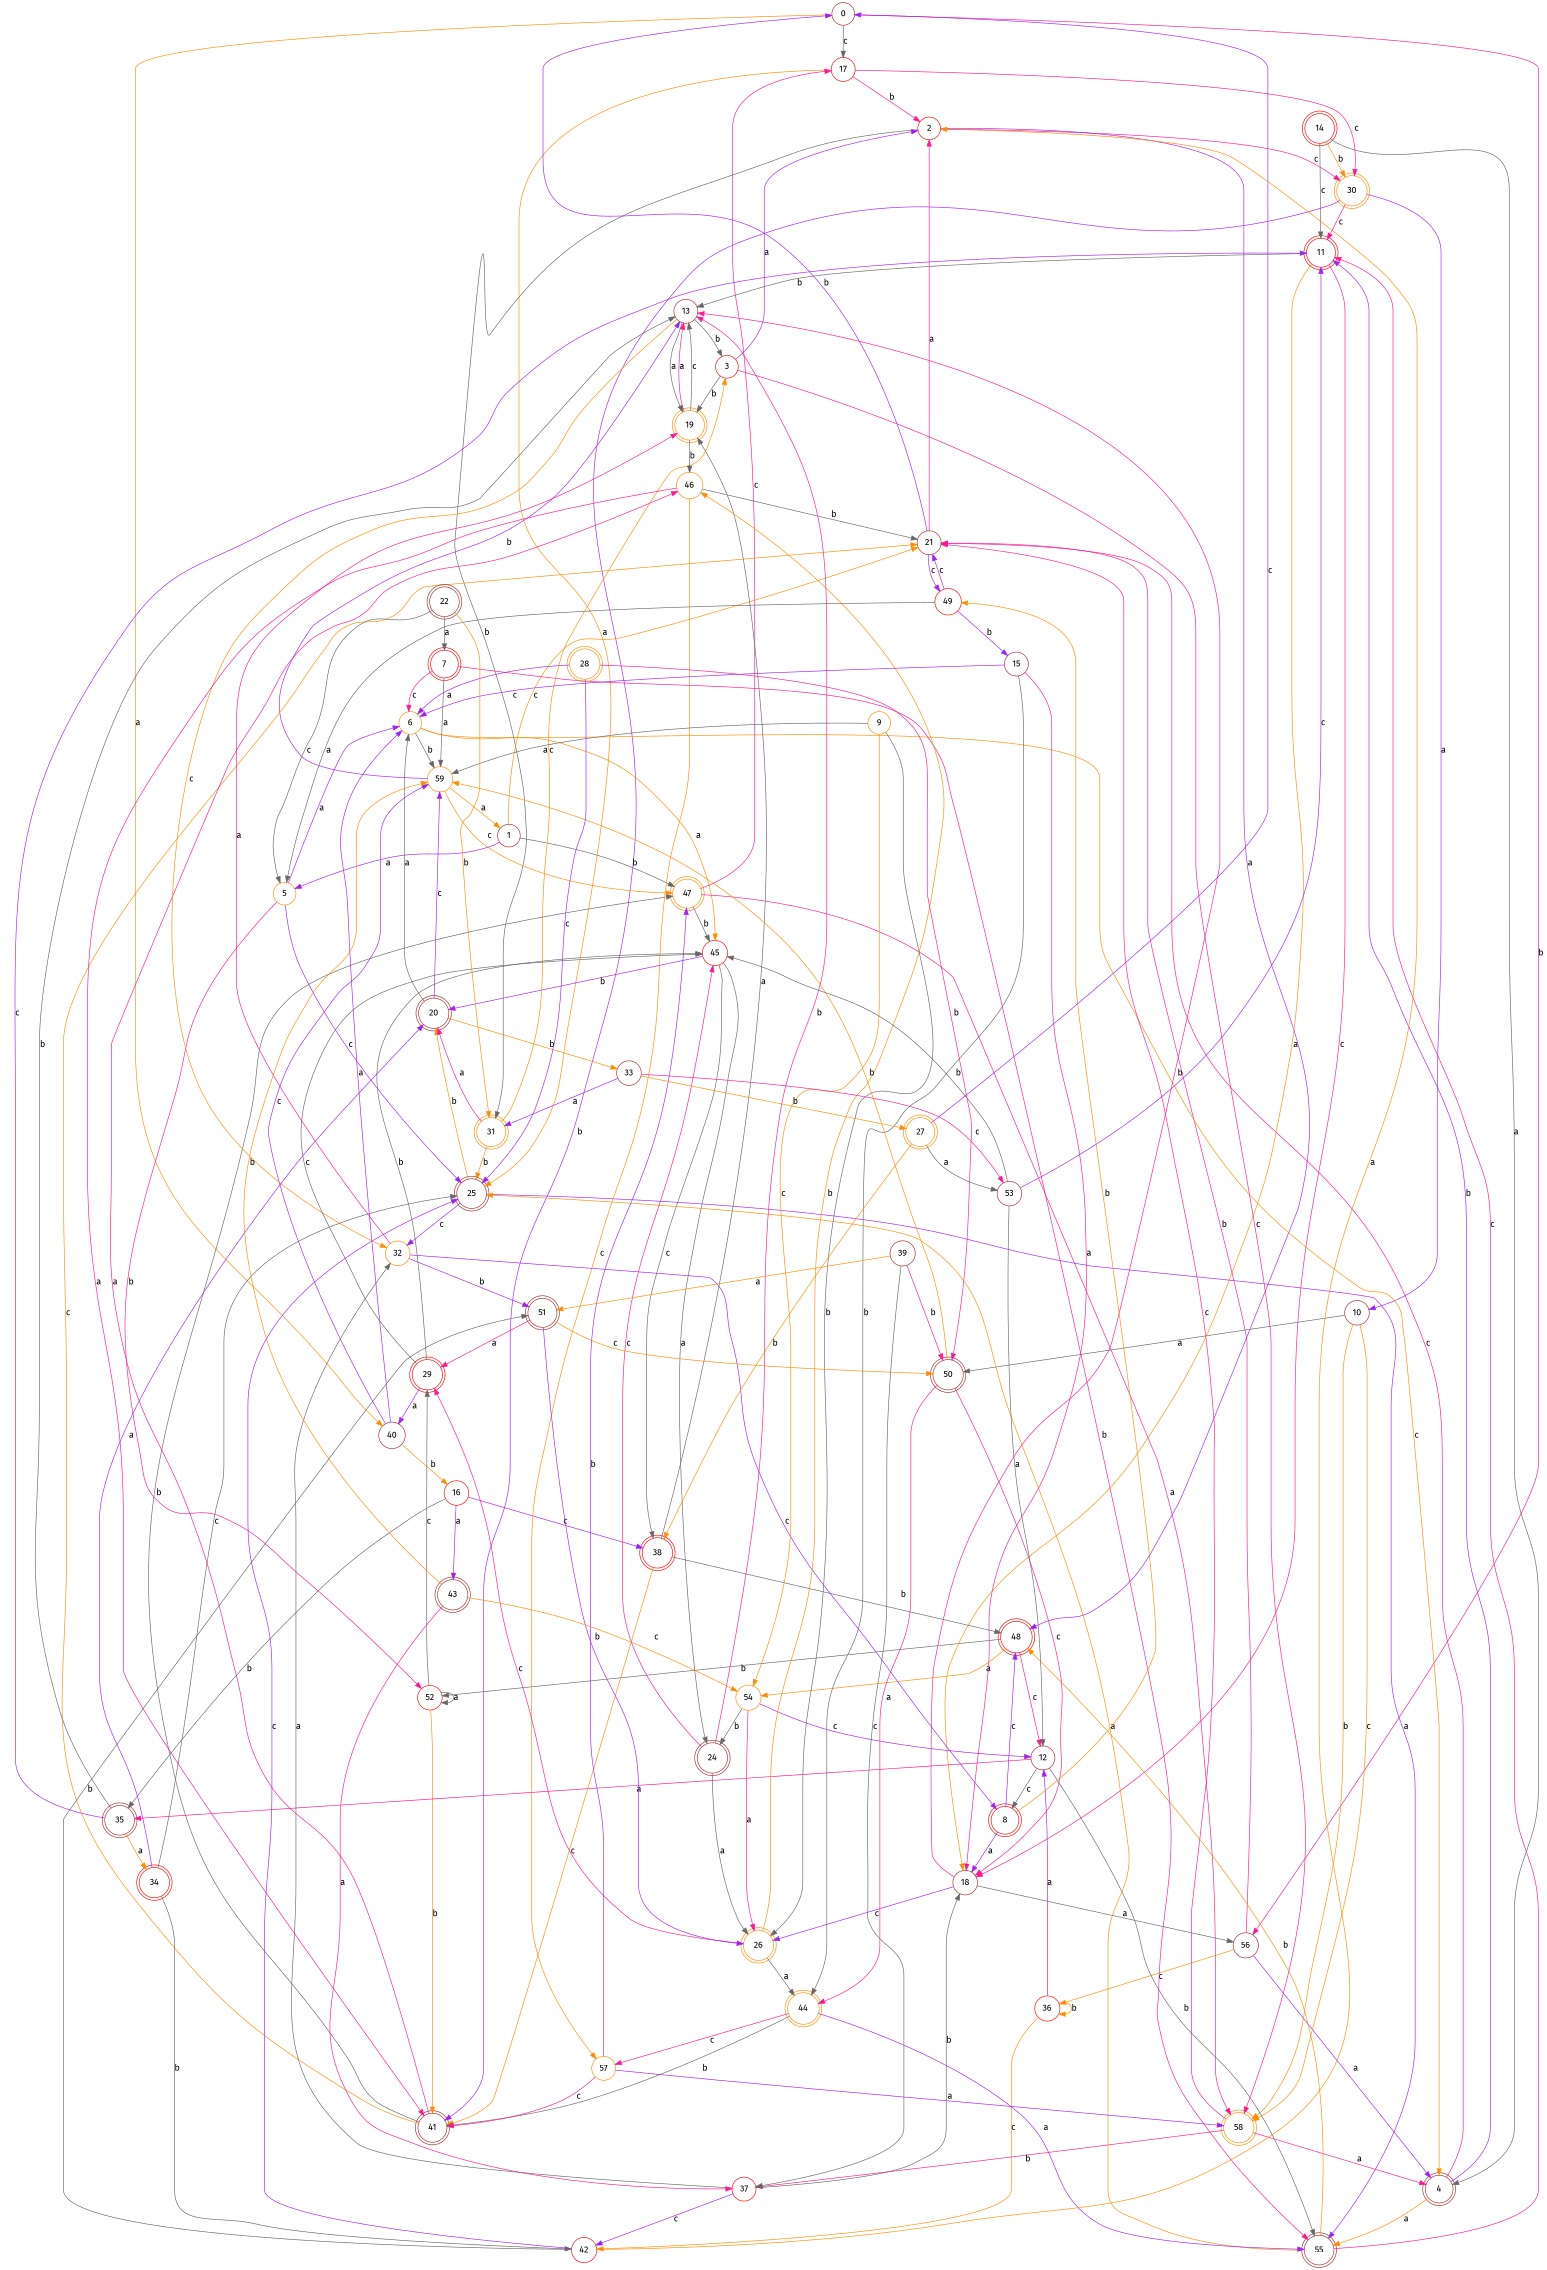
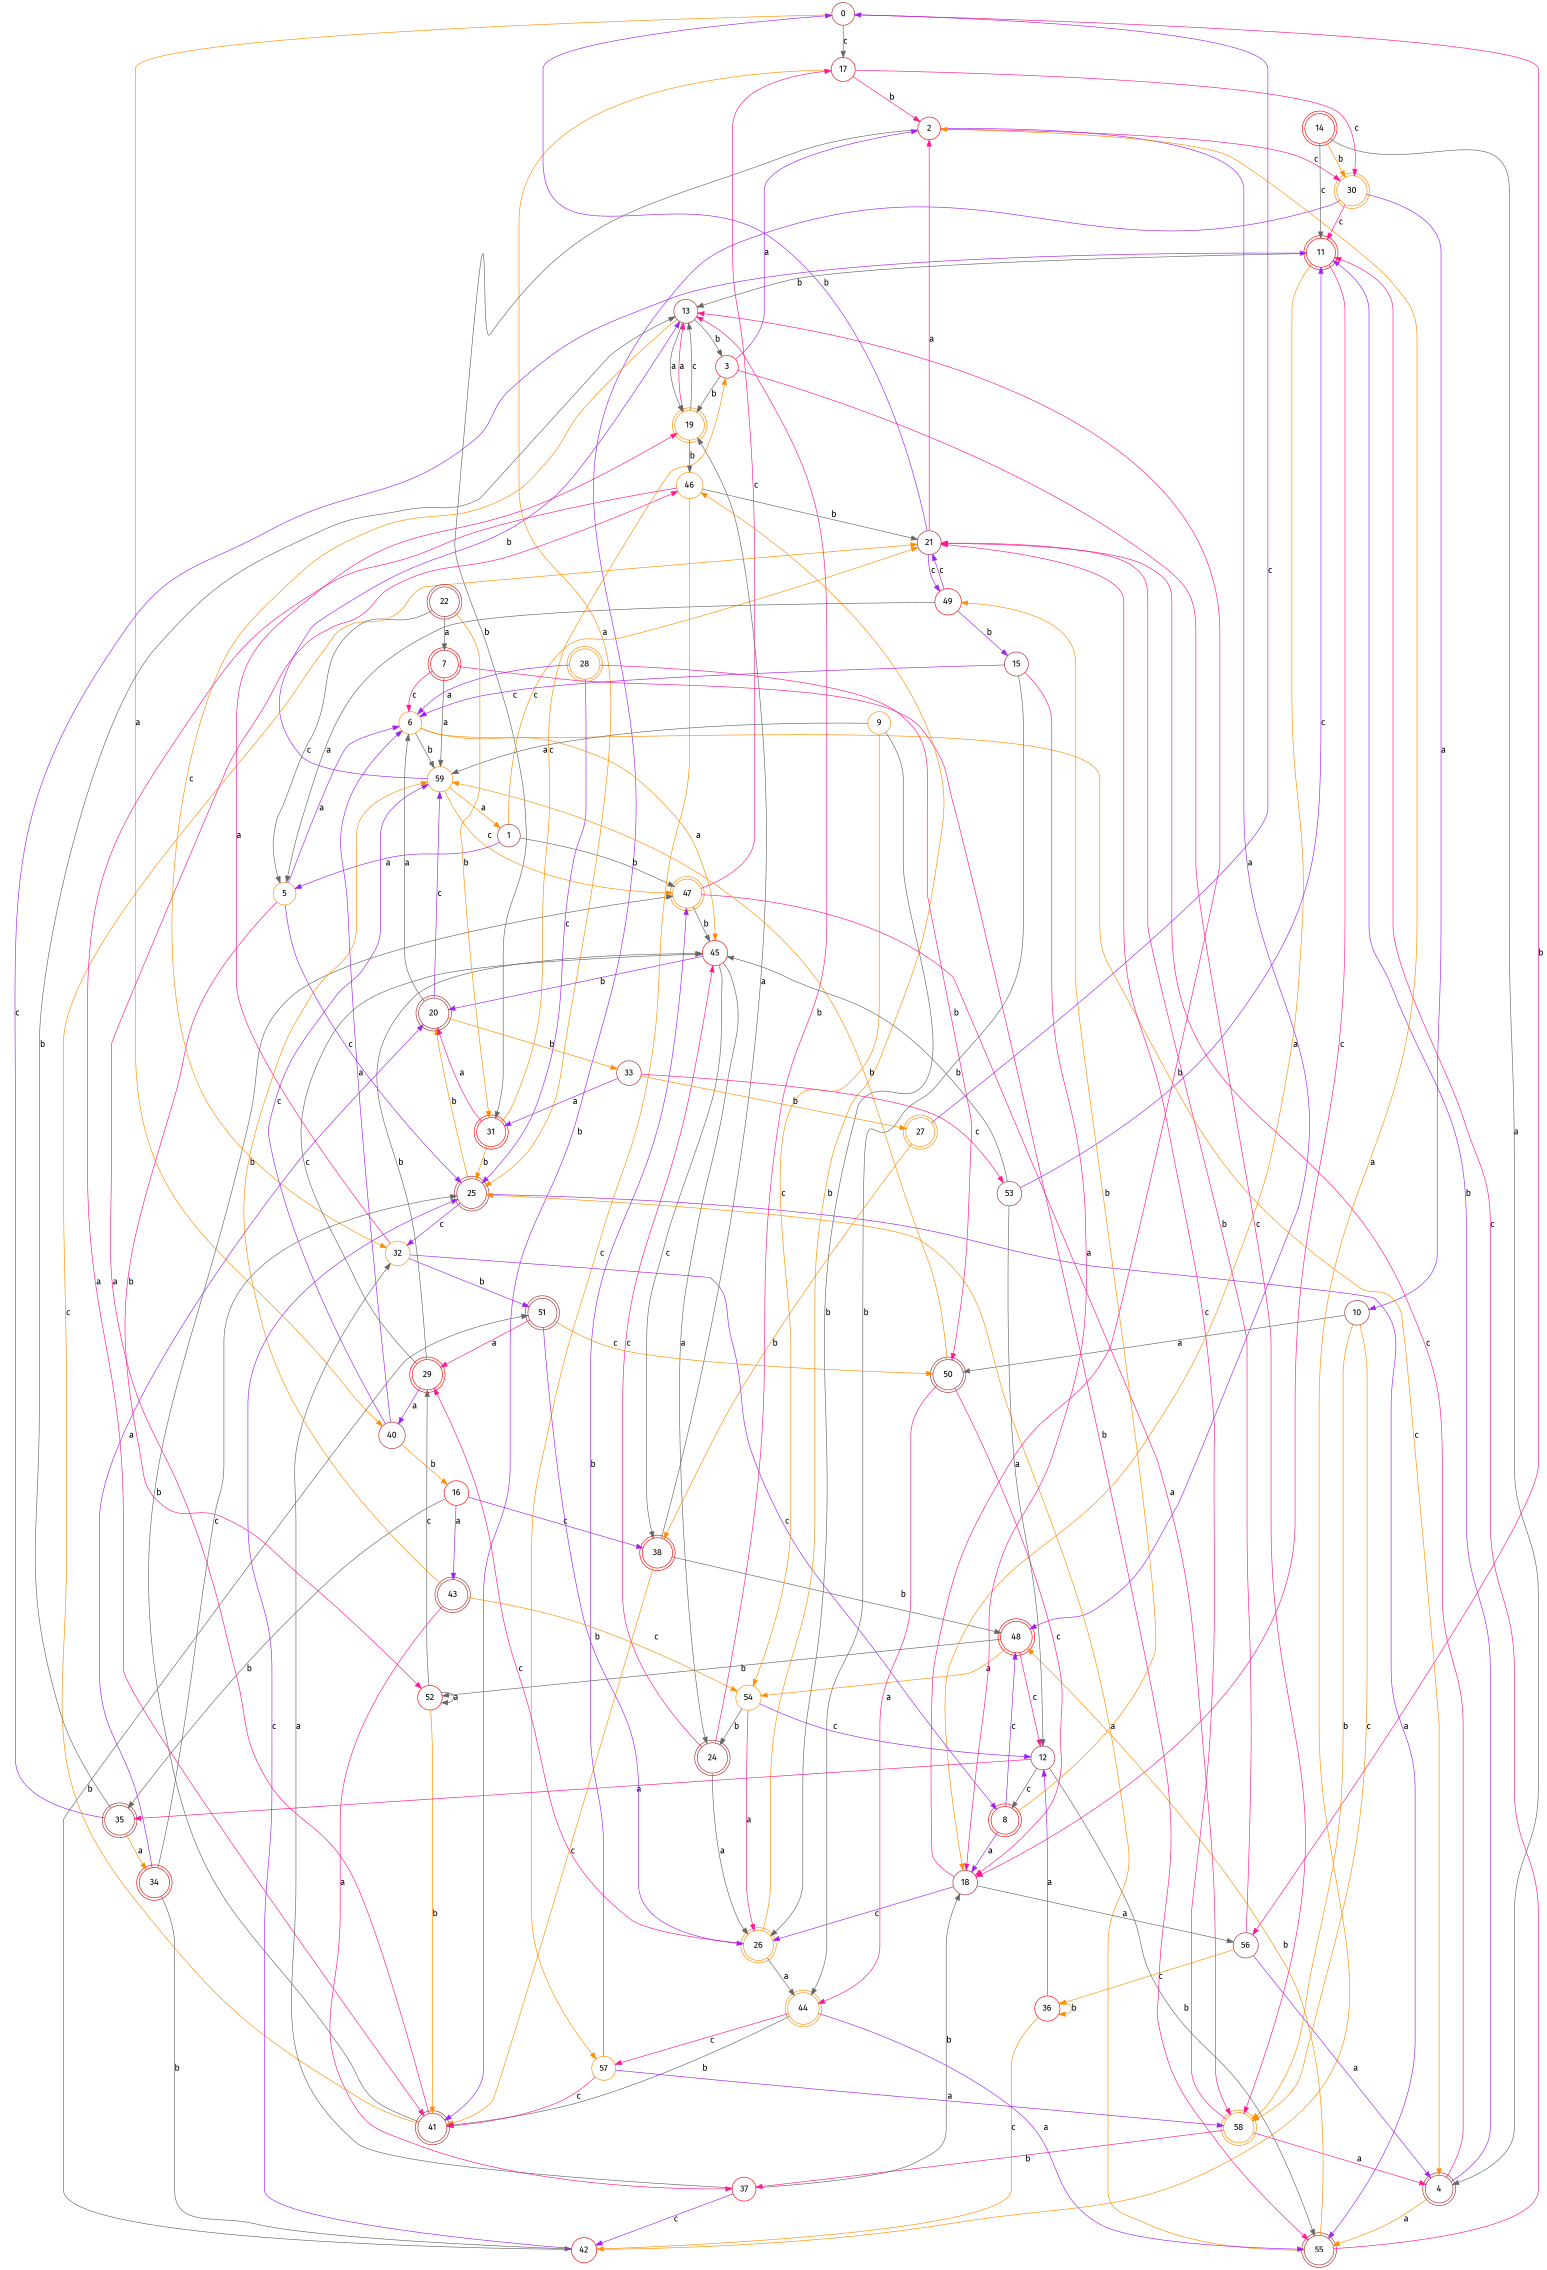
node "31": color darkorange -> red
edge "27" -> "53": removed, label "a"
node "39": removed
